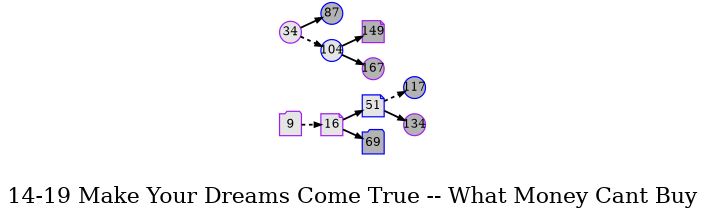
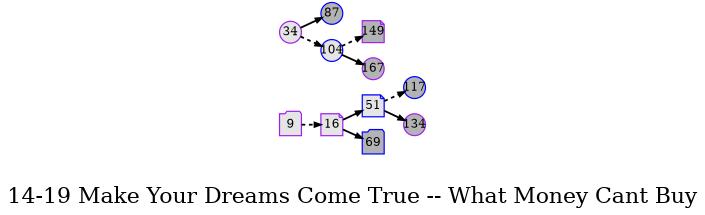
edge "104" -> "149": style solid -> dashed
